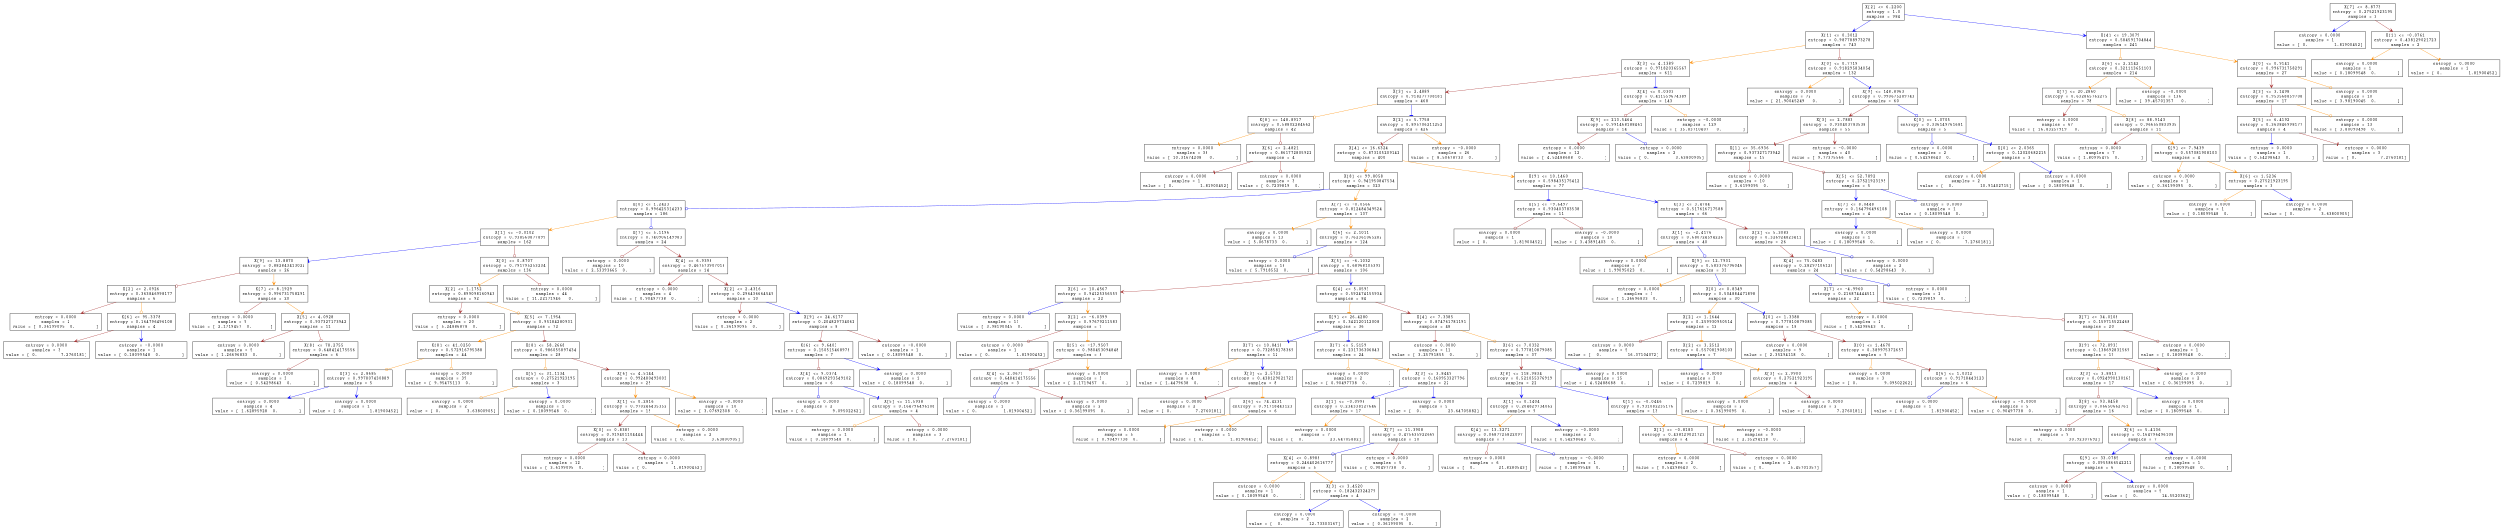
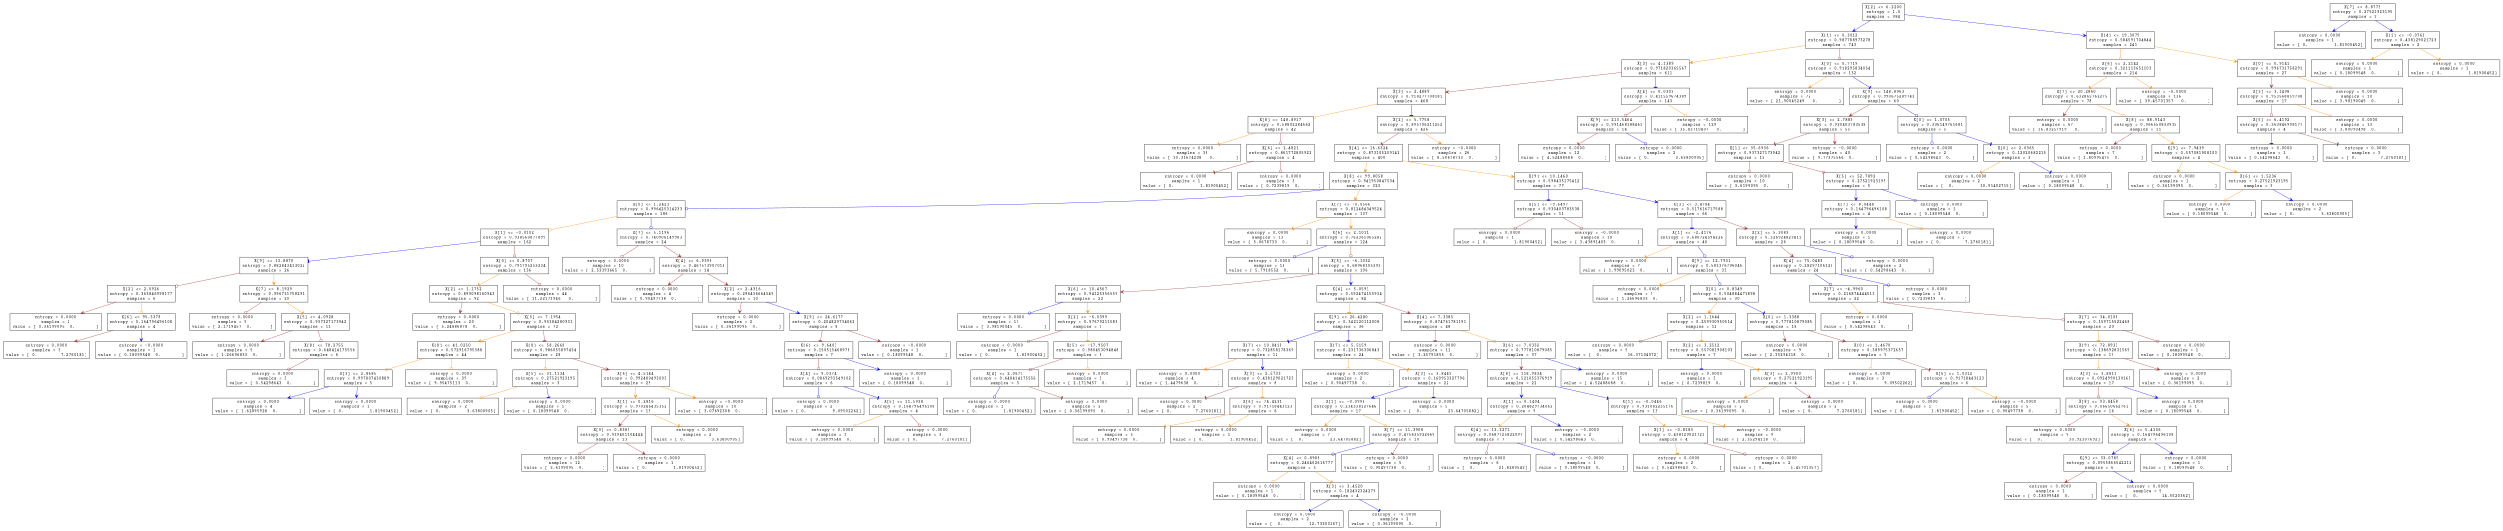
edge "X[7] <= 8.8773 entropy = 0.27521923195 samples = 3" -> "X[1] <= -0.0761 entropy = 0.438129021723 samples = 2": color brown -> blue
edge "X[0] <= 1.2423 entropy = 0.996425314233 samples = 186" -> "X[1] <= -0.0102 entropy = 0.938560877899 samples = 162": arrowhead vee -> odot
edge "X[5] <= -17.9507 entropy = 0.980453094848 samples = 8" -> "entropy = 0.0000 samples = 5 value = [ 2.1719457  0.       ]": arrowhead vee -> odot
